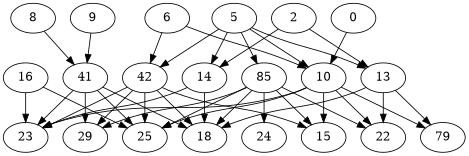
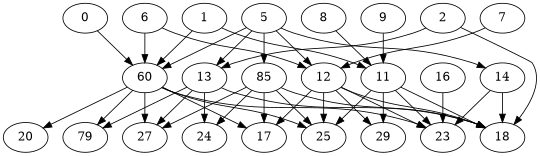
node "1": added
node "7": added
edge "2" -> "14": now "2" -> "18"
node "41": label "41" -> "11"
node "42": label "42" -> "12"
node "10": label "10" -> "60"
edge "13" -> "24": added
edge "16" -> "25": removed
edge "85" -> "29": removed
node "20": added
node "15": label "15" -> "17"
node "22": label "22" -> "27"
